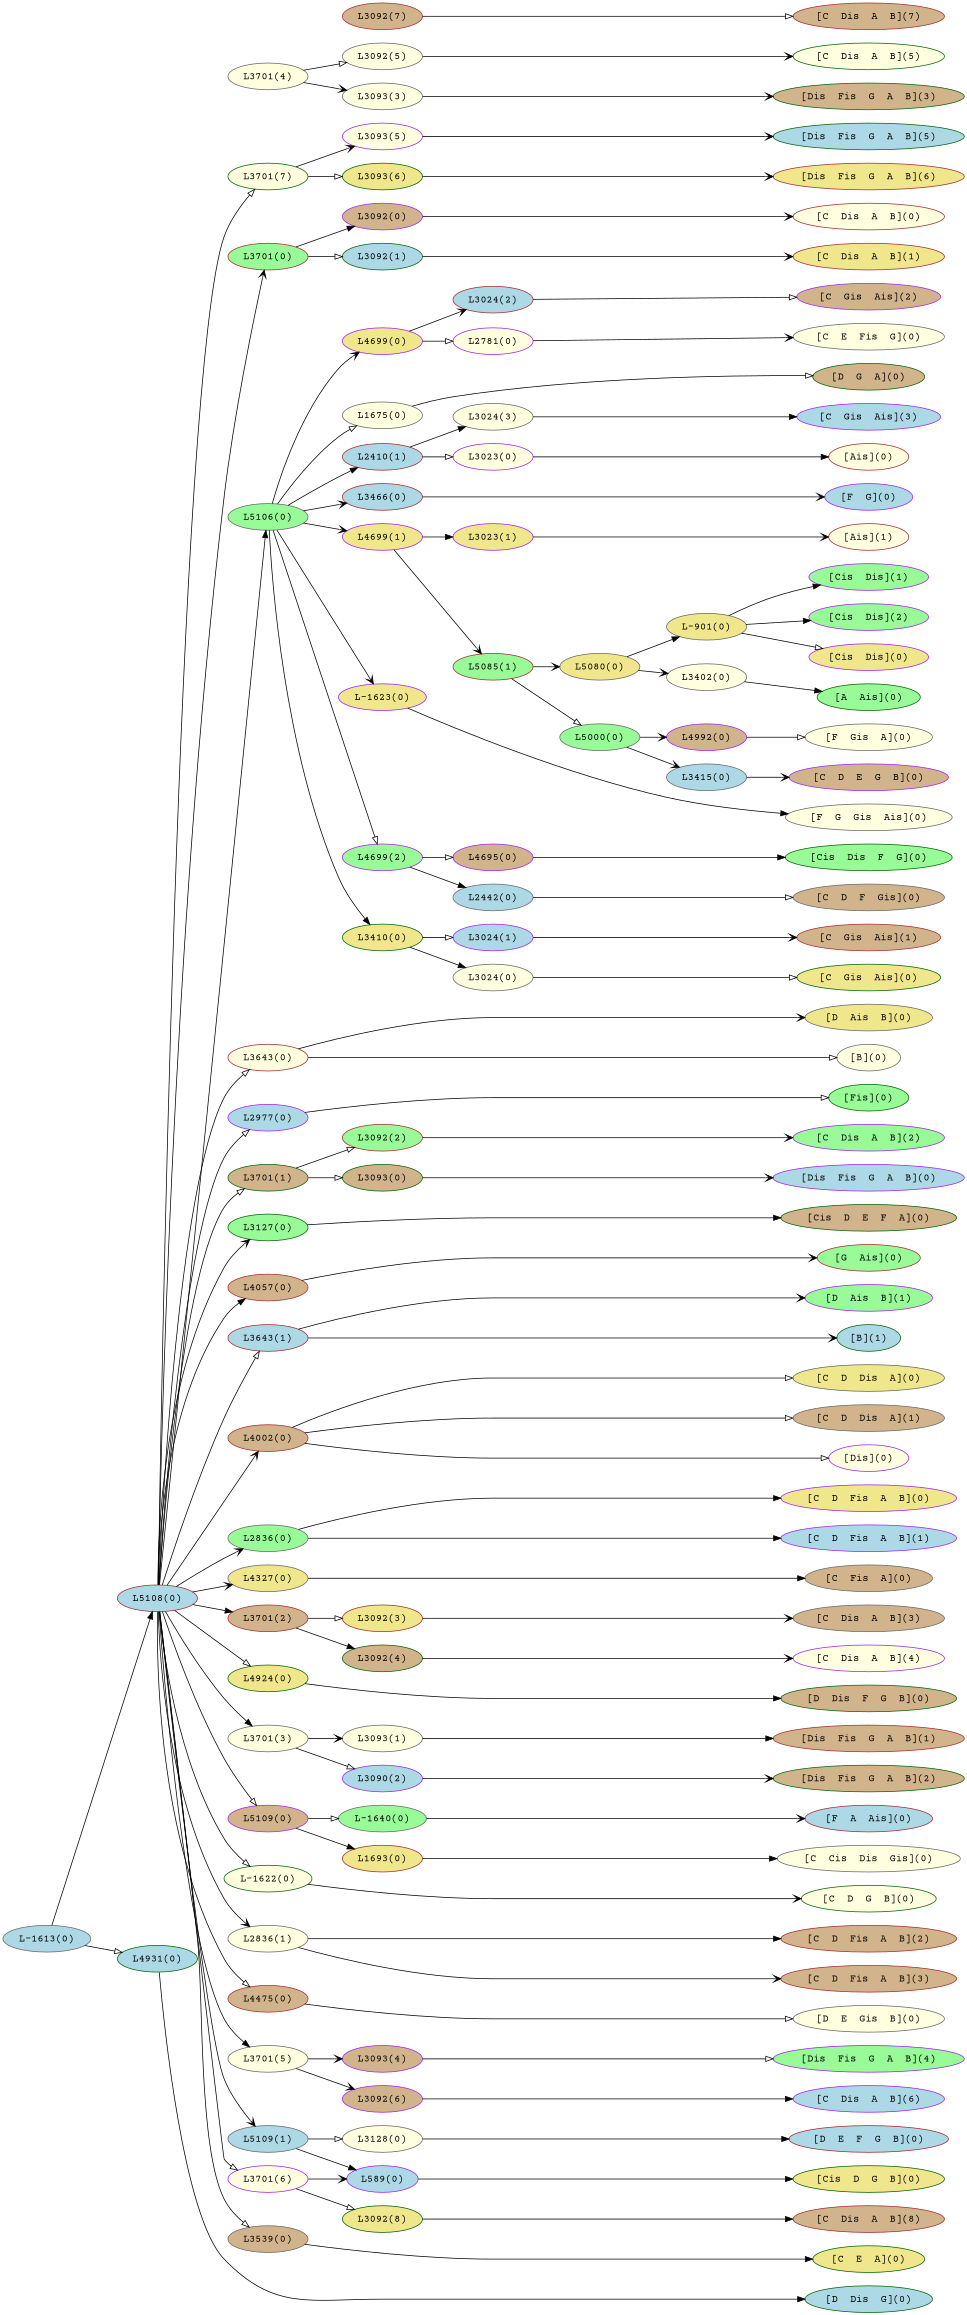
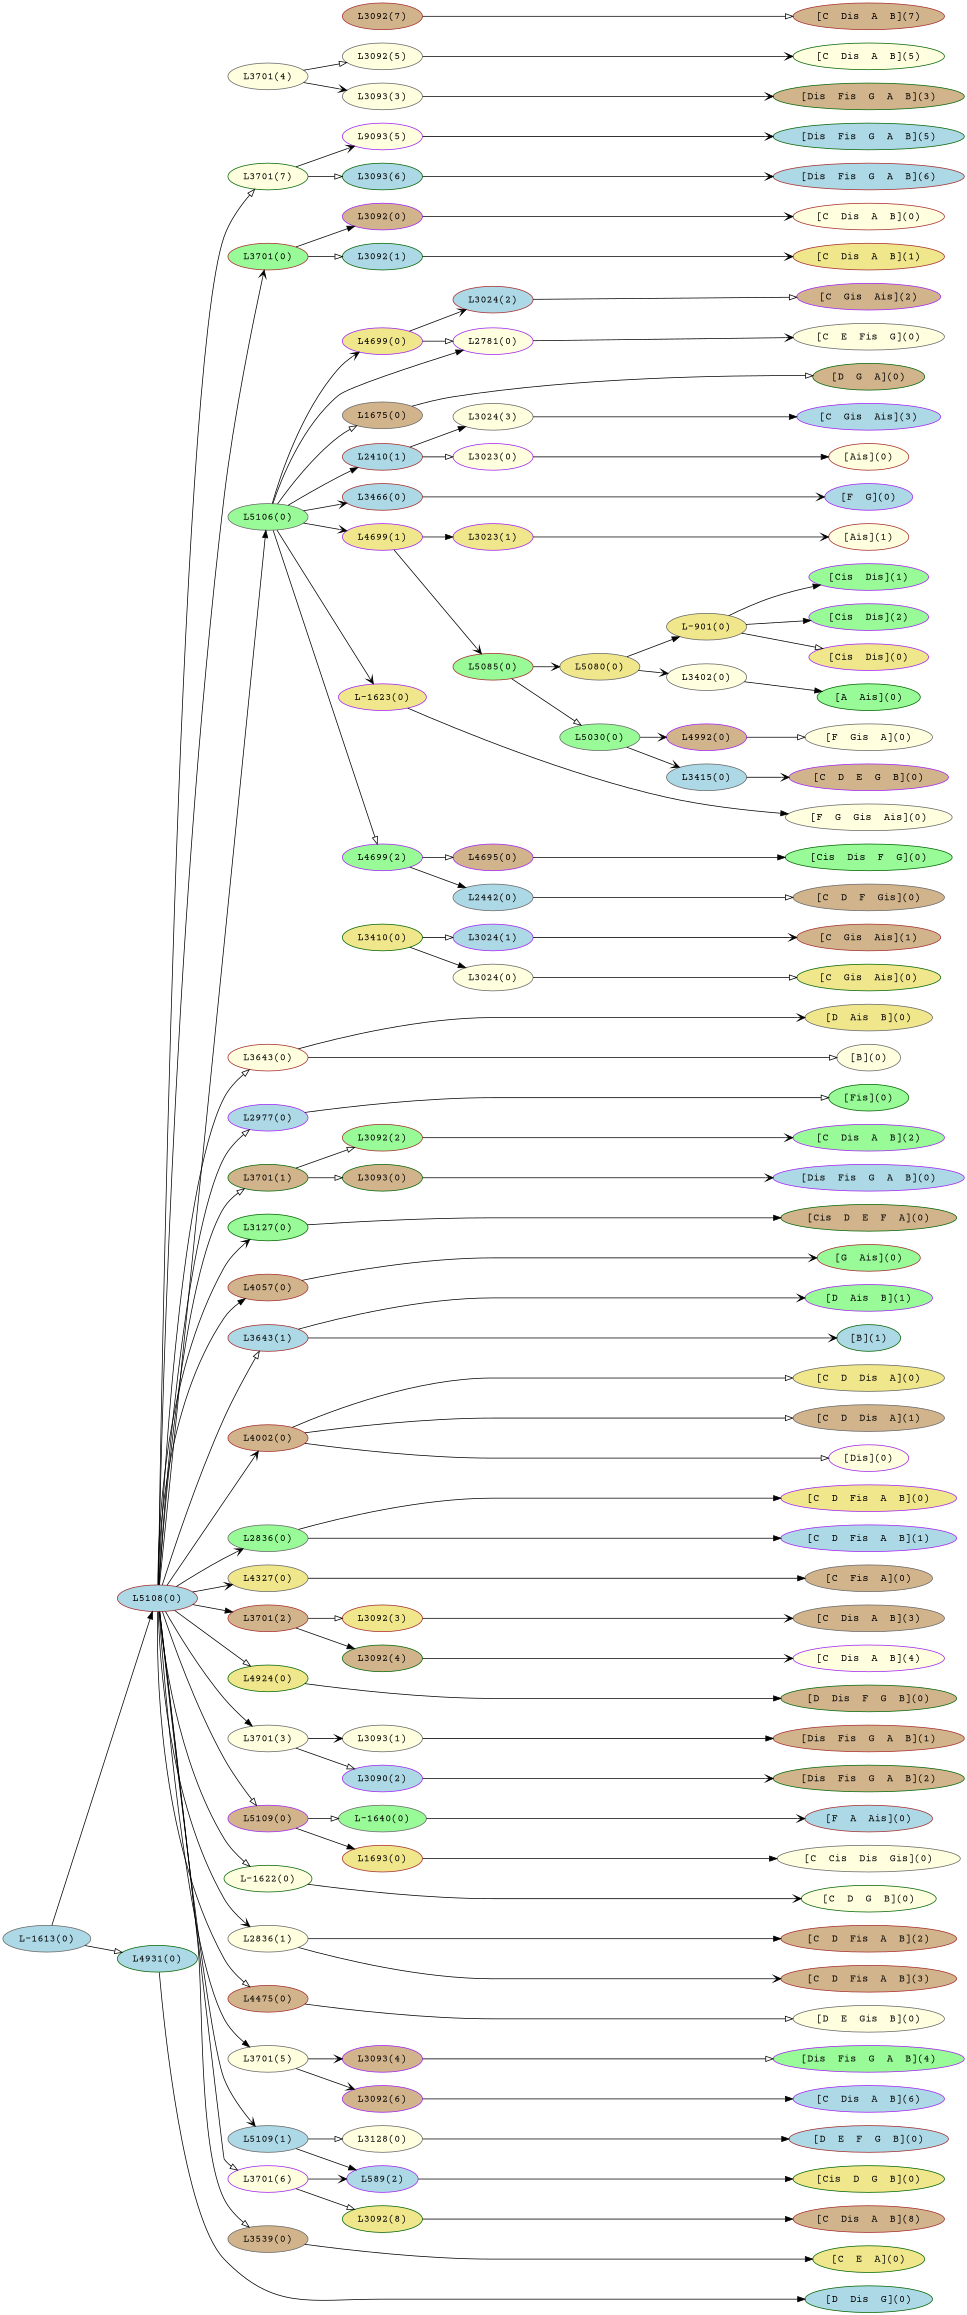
node "L3093(5)": label "L3093(5)" -> "L9093(5)"
node "L3093(6)": fillcolor khaki -> lightblue
node "[Dis  Fis  G  A  B](6)": fillcolor khaki -> lightblue
node "L1675(0)": fillcolor lightyellow -> tan
node "L5085(1)": label "L5085(1)" -> "L5085(0)"
edge "L5106(0)" -> "L3410(0)": now "L5106(0)" -> "L2781(0)"
node "L5000(0)": label "L5000(0)" -> "L5030(0)"
node "L589(0)": label "L589(0)" -> "L589(2)"
